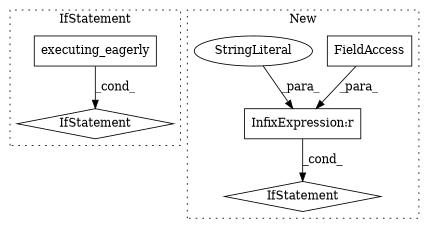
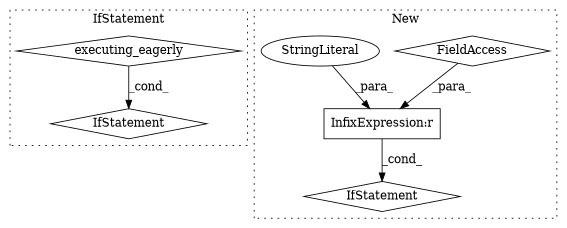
node "executing_eagerly": shape box -> diamond
node "FieldAccess": shape box -> diamond
